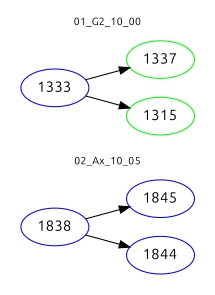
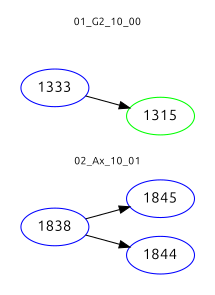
node "1337": removed
cluster "02_Ax_10_05": label "02_Ax_10_05" -> "02_Ax_10_01"
